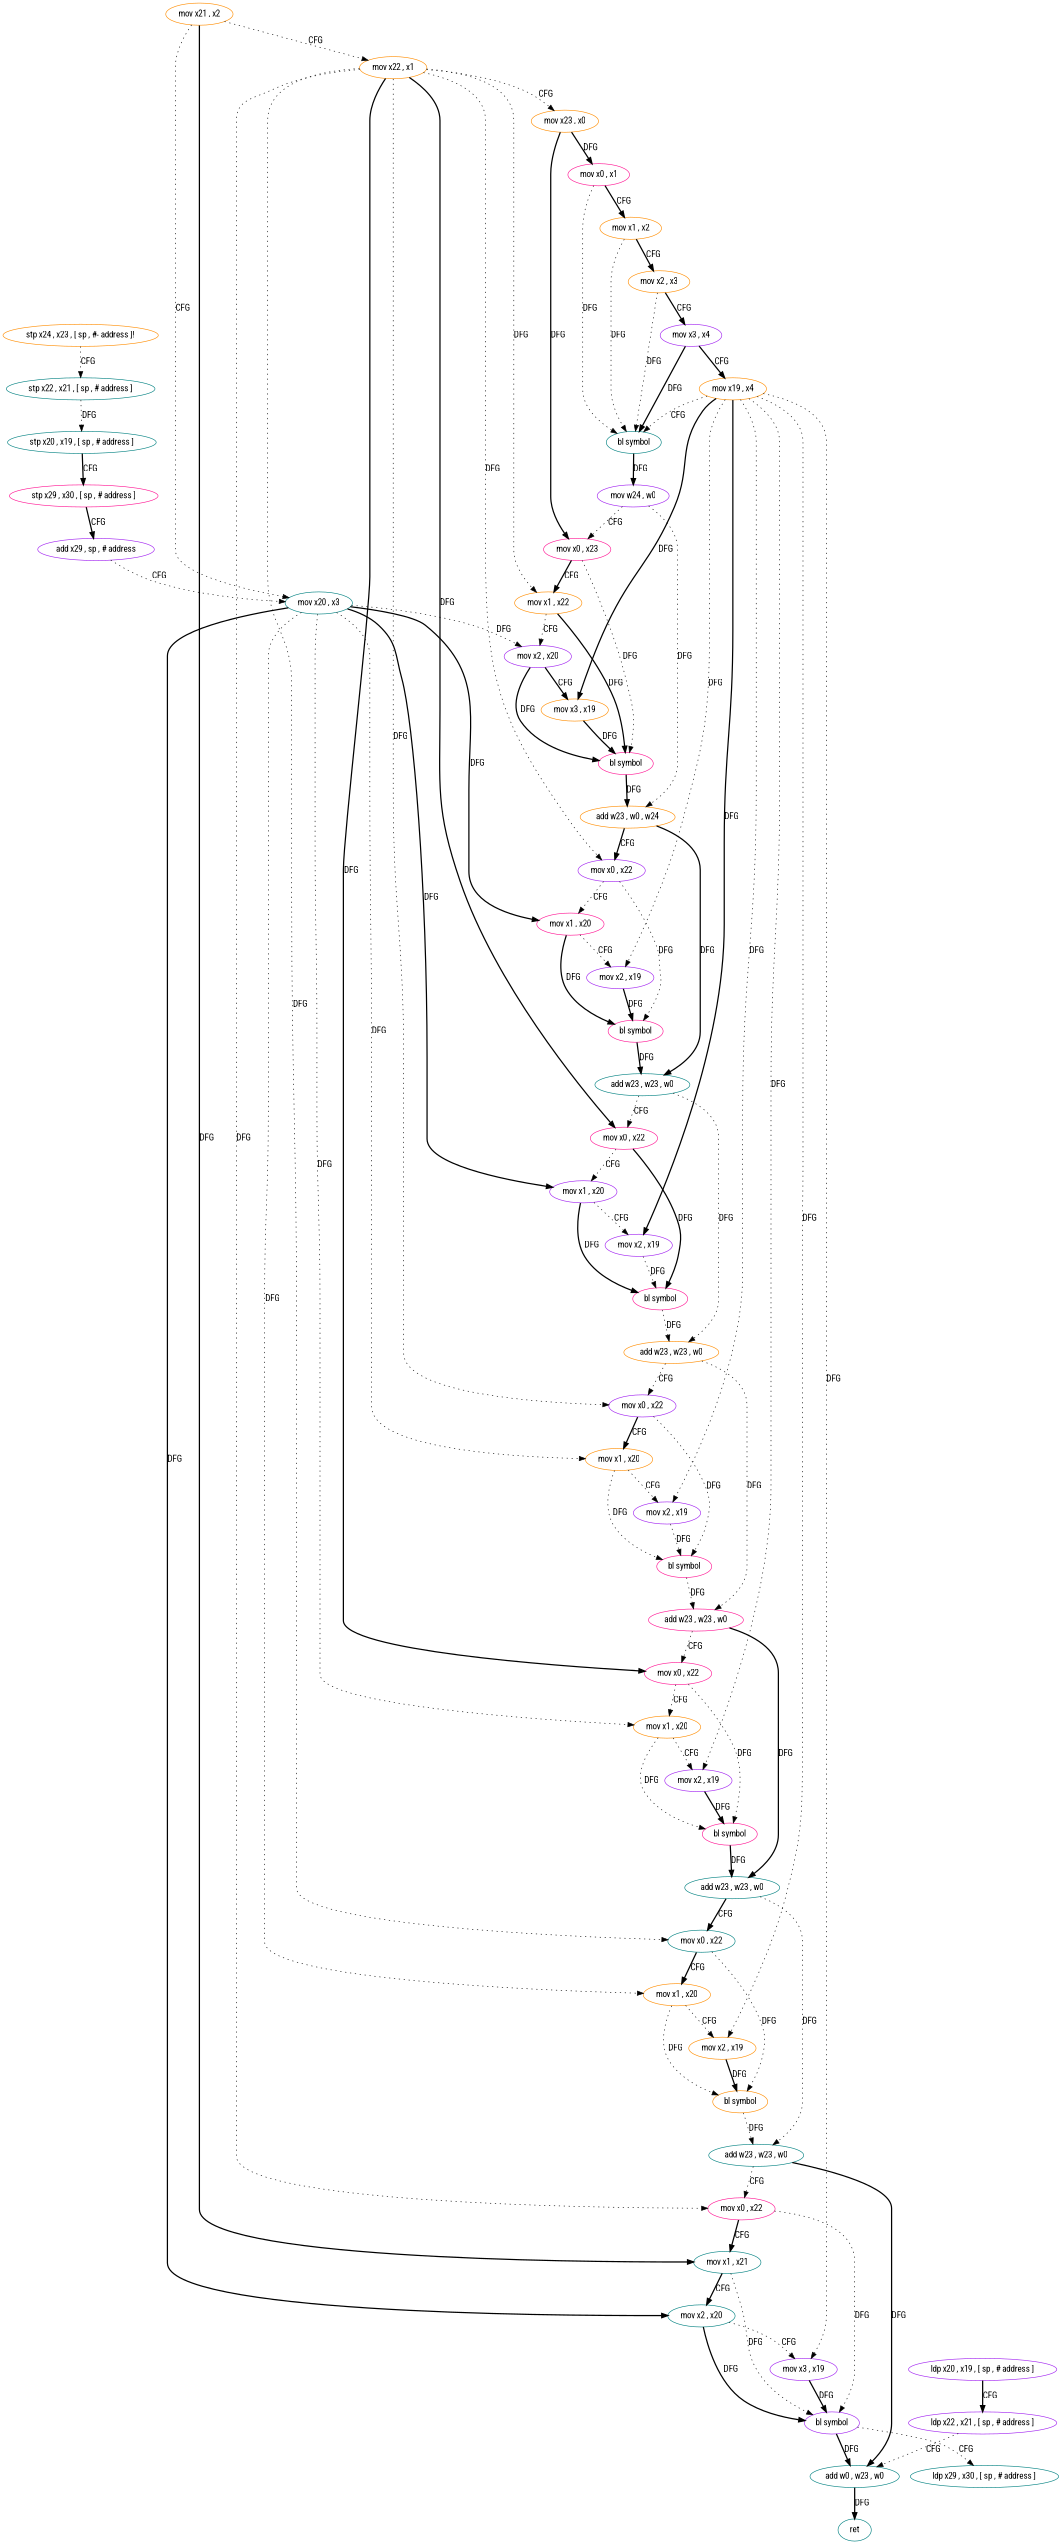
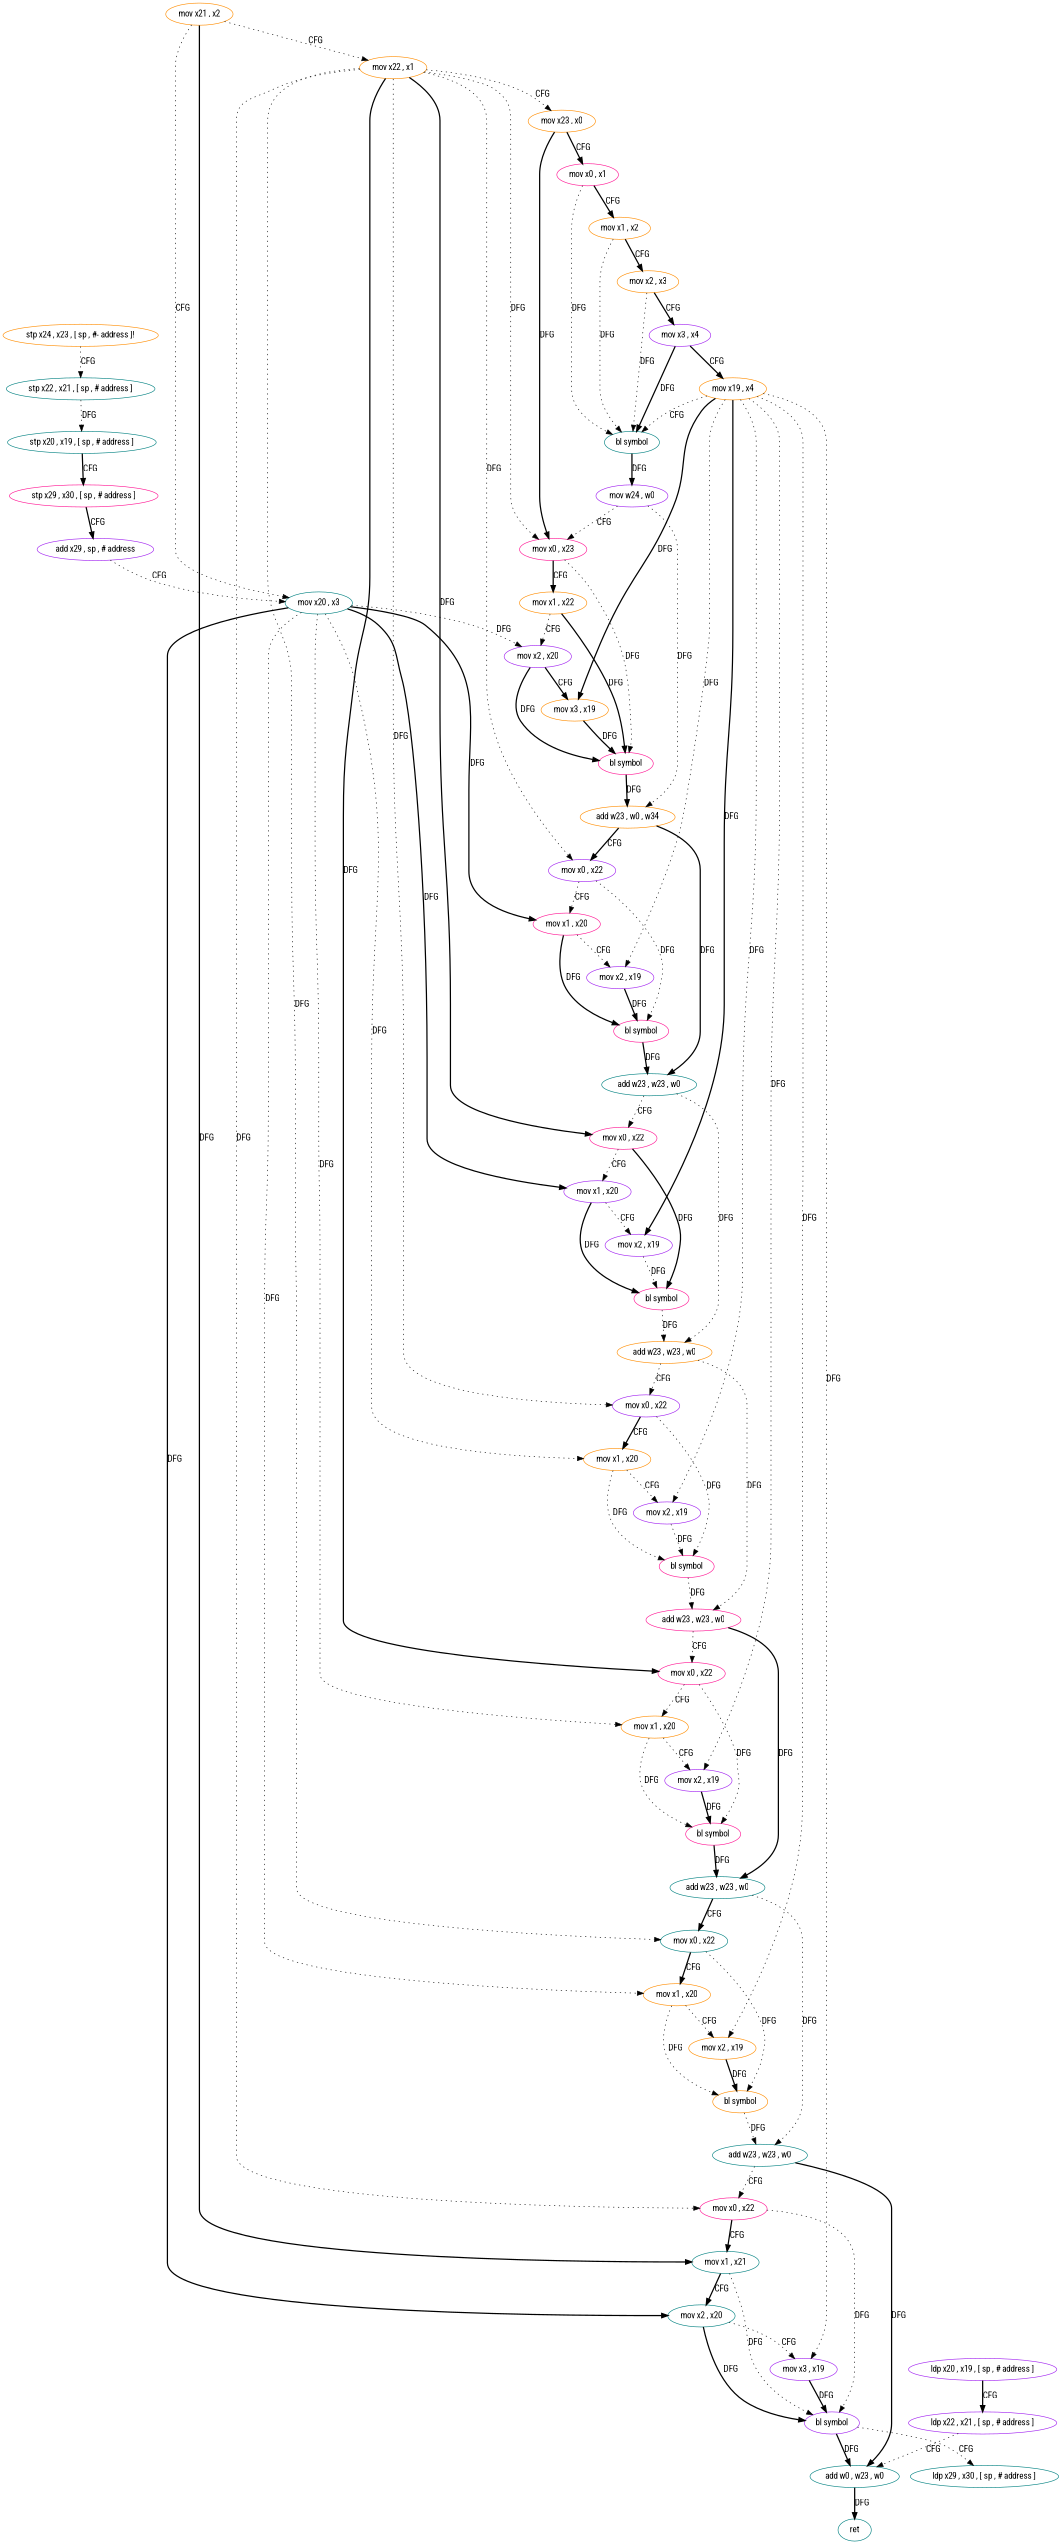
edge "mov x23 , x0" -> "mov x0 , x1": label "DFG" -> "CFG"
edge "mov x22 , x1" -> "mov x1 , x22": now "mov x22 , x1" -> "mov x0 , x23"
node "add w23 , w0 , w24": label "add w23 , w0 , w24" -> "add w23 , w0 , w34"
